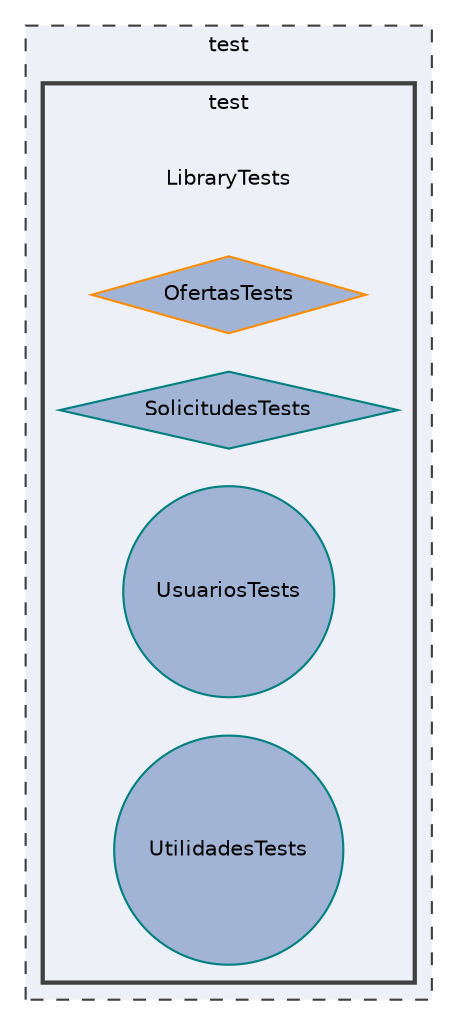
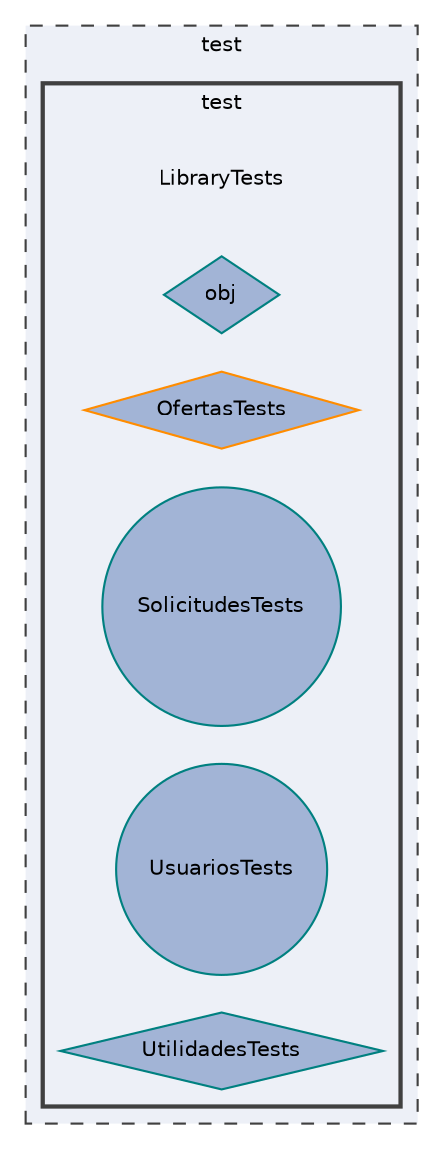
node "obj": added
node "SolicitudesTests": shape diamond -> circle
node "UtilidadesTests": shape circle -> diamond
